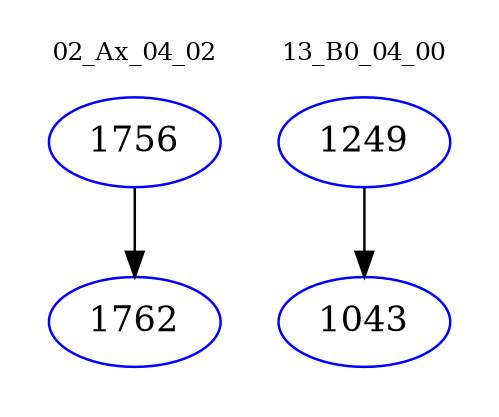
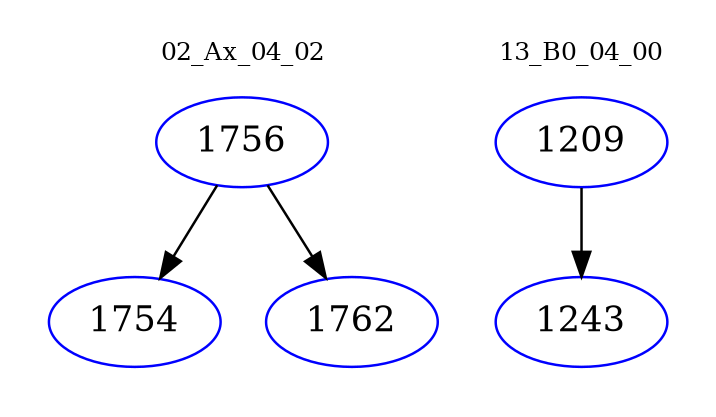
node "1249": label "1249" -> "1209"
node "1754": added
node "1043": label "1043" -> "1243"
